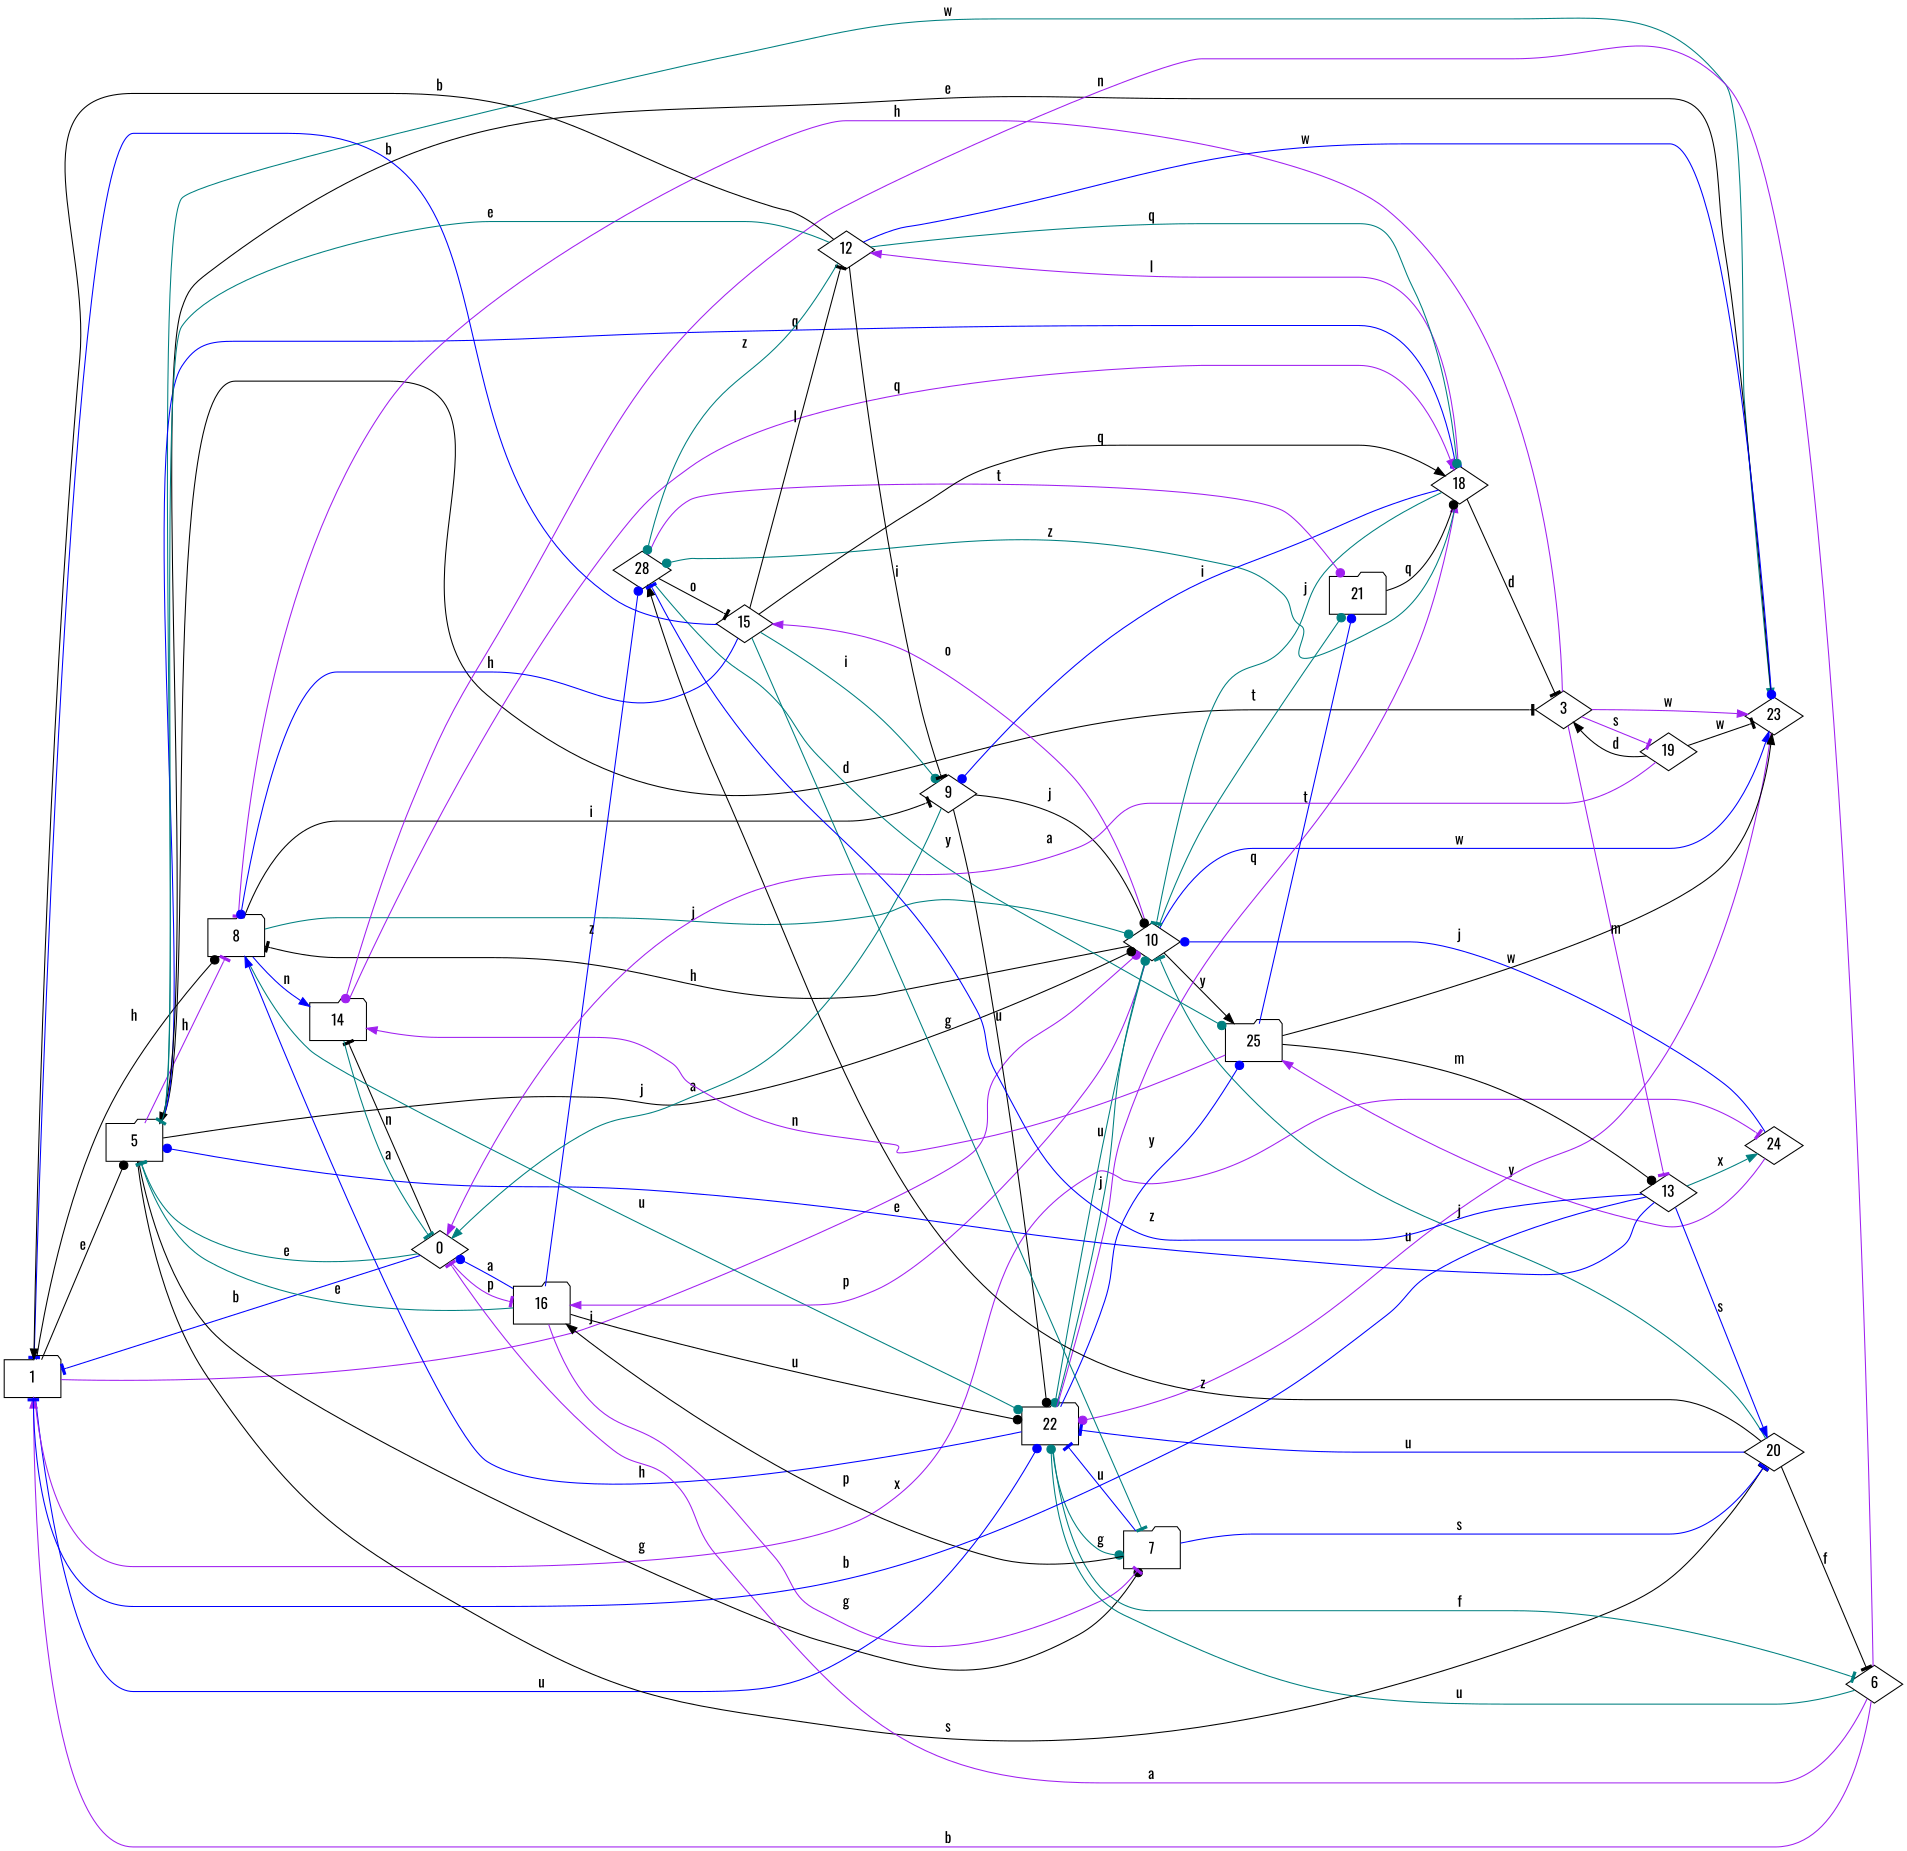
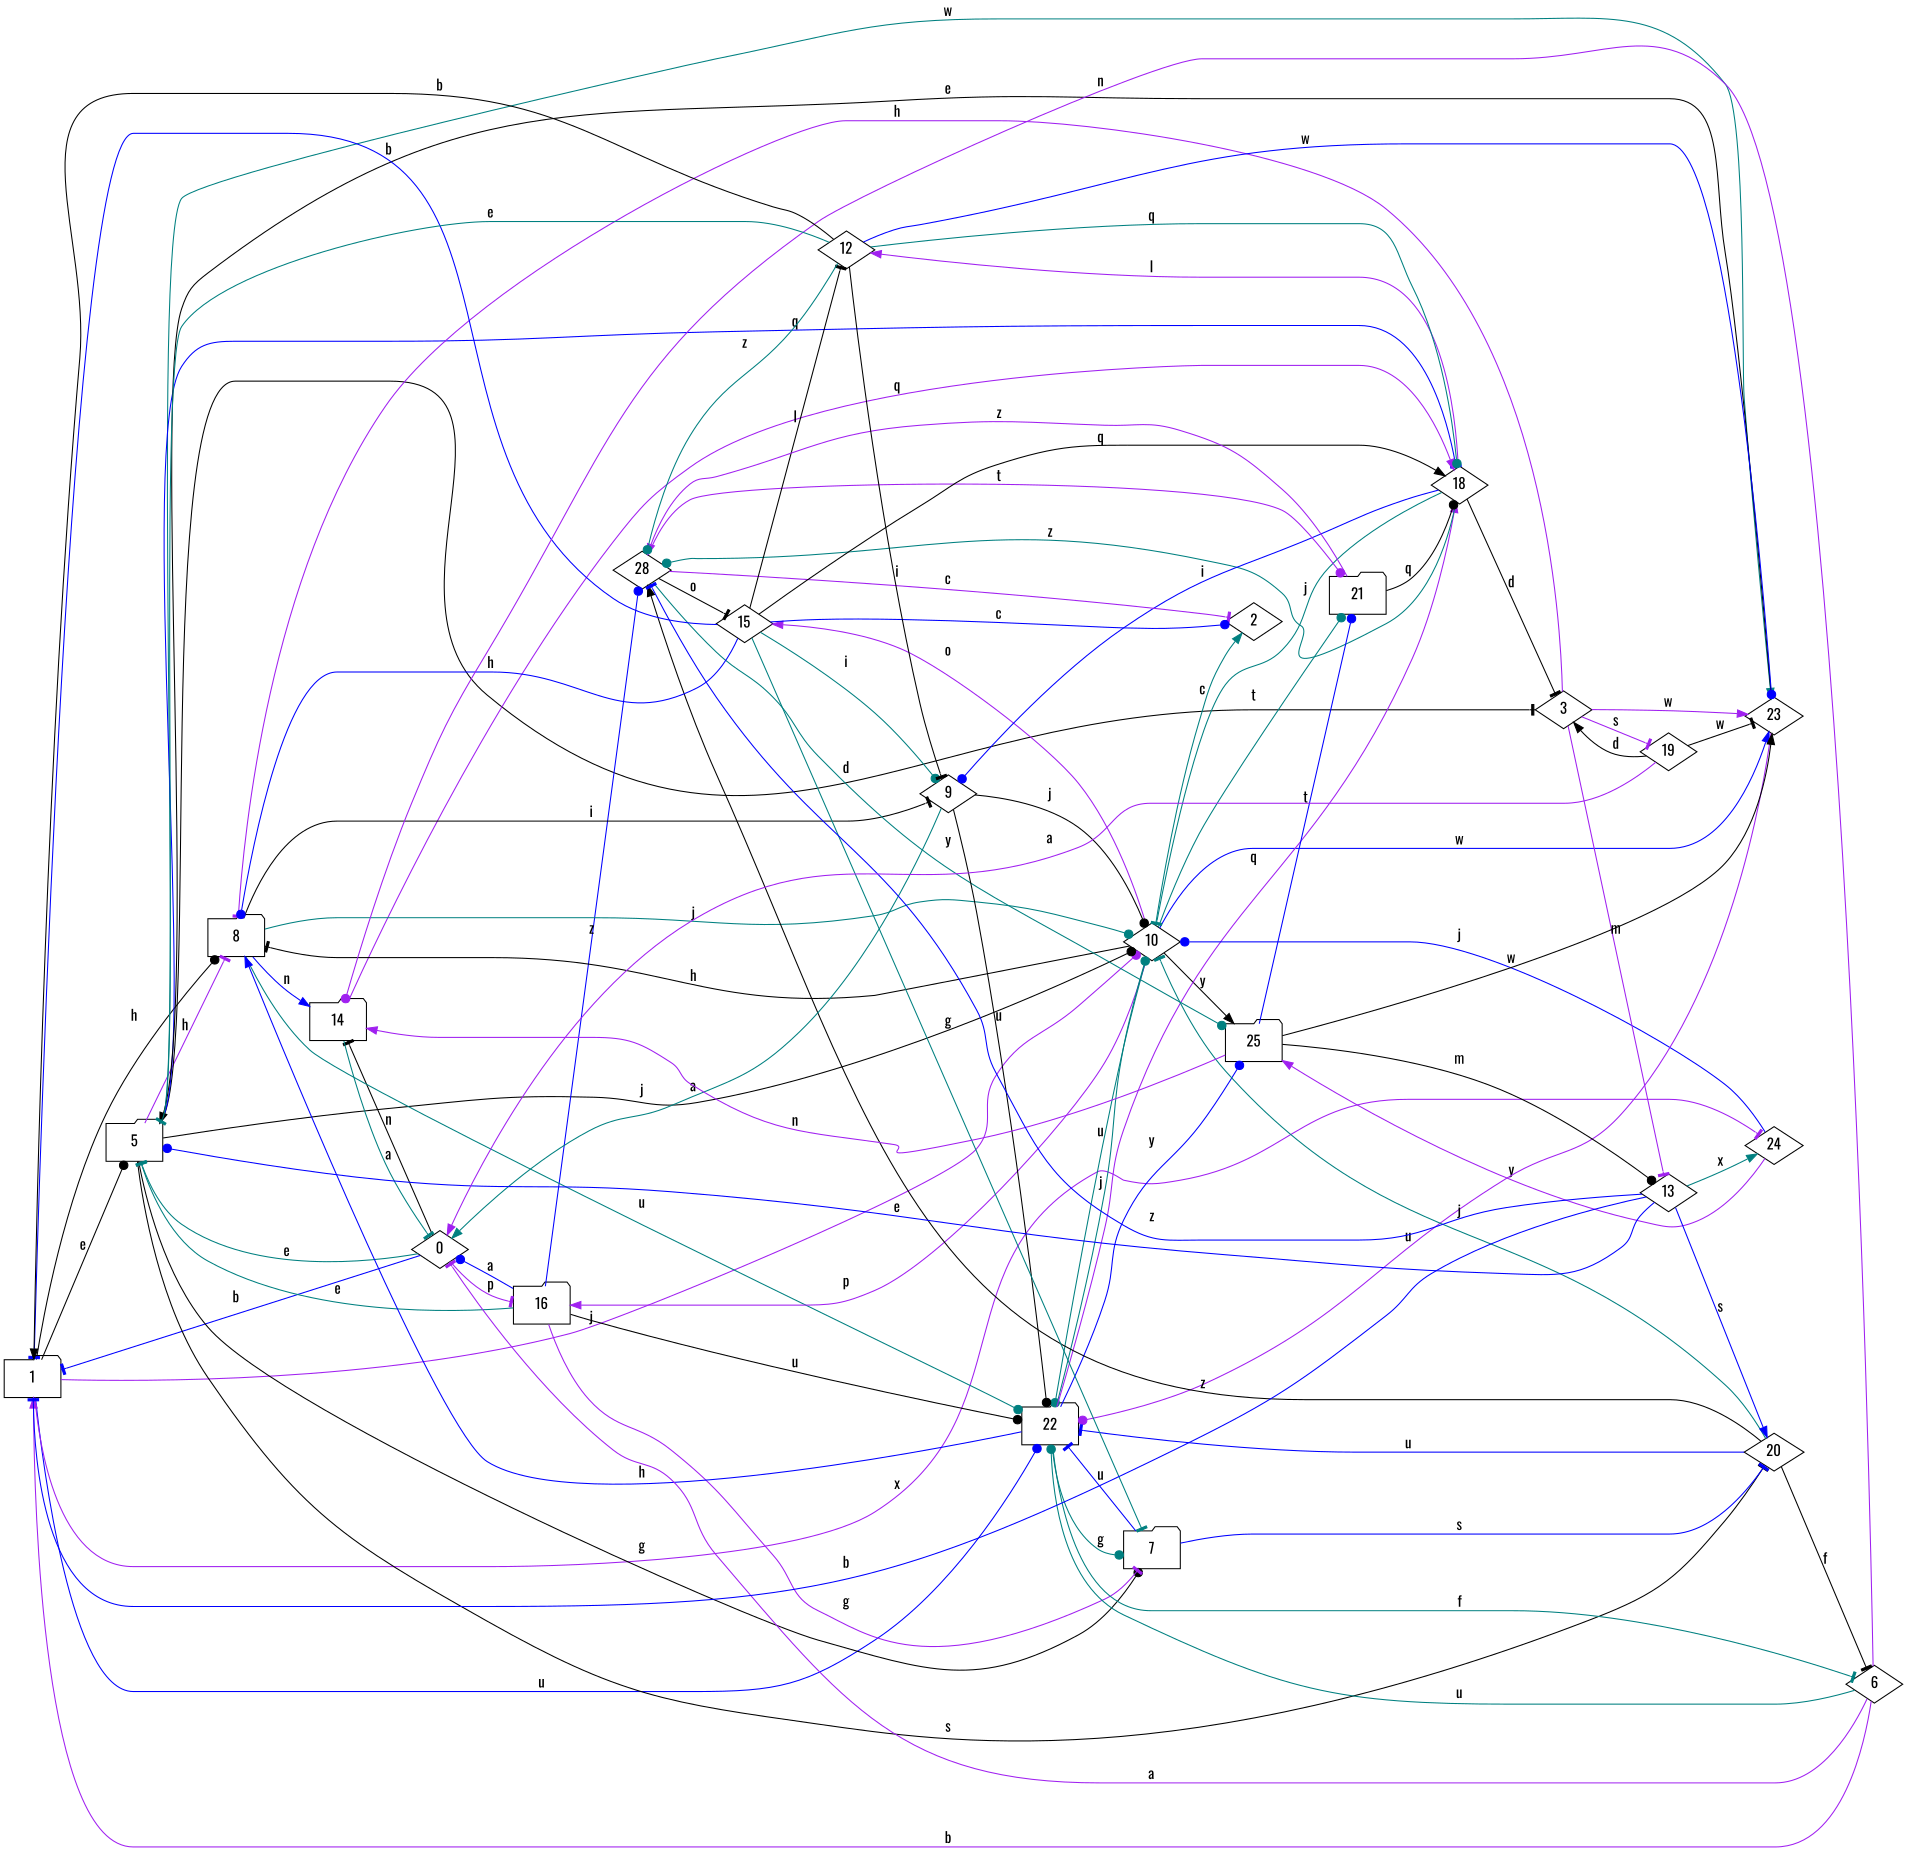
edge "21" -> "28": added, label "z"
node "2": added
edge "7" -> "16": removed, label "p"
